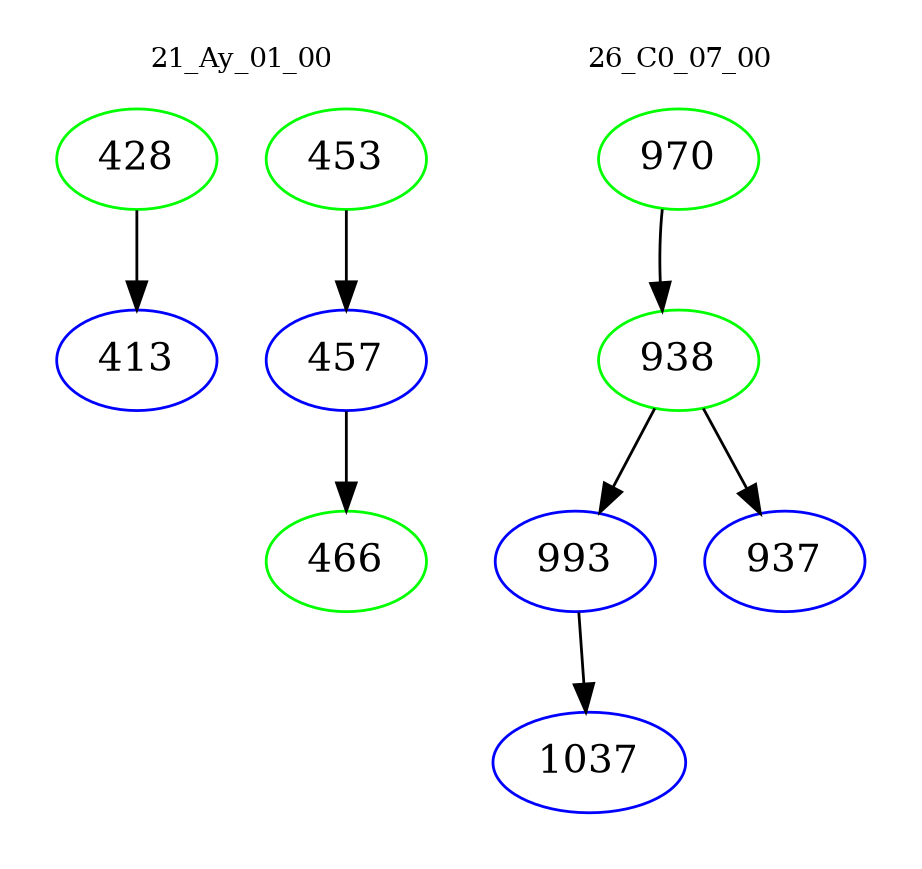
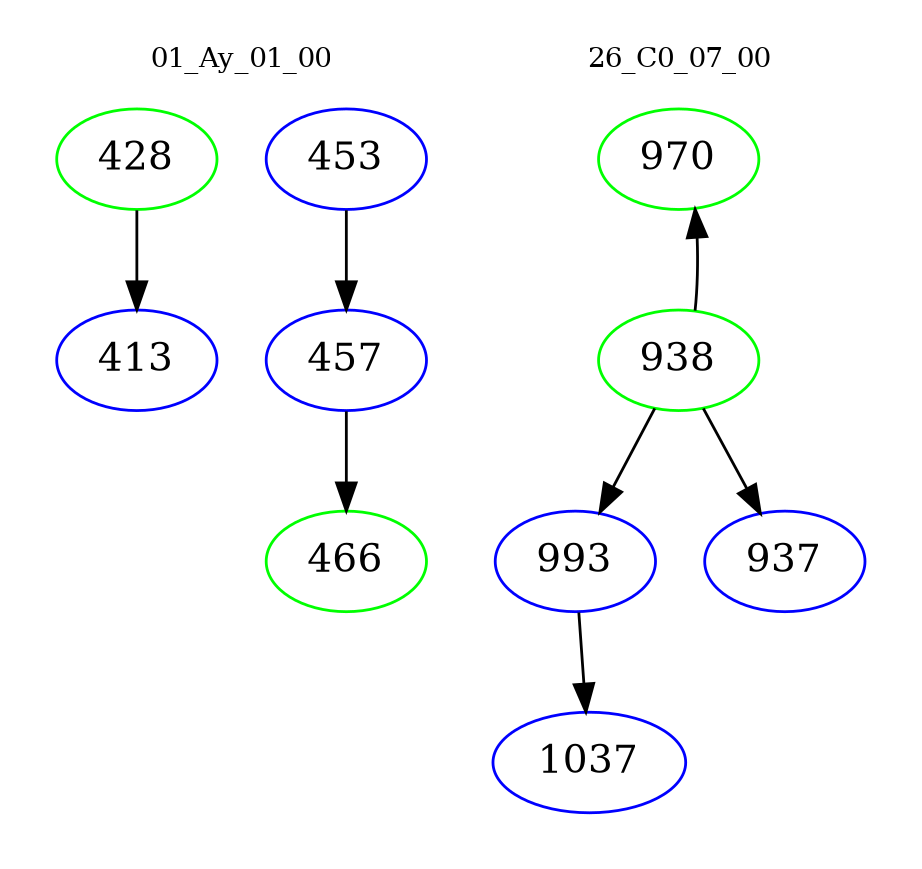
cluster "21_Ay_01_00": label "21_Ay_01_00" -> "01_Ay_01_00"
node "453": color green -> blue
edge "970" -> "938": reversed
